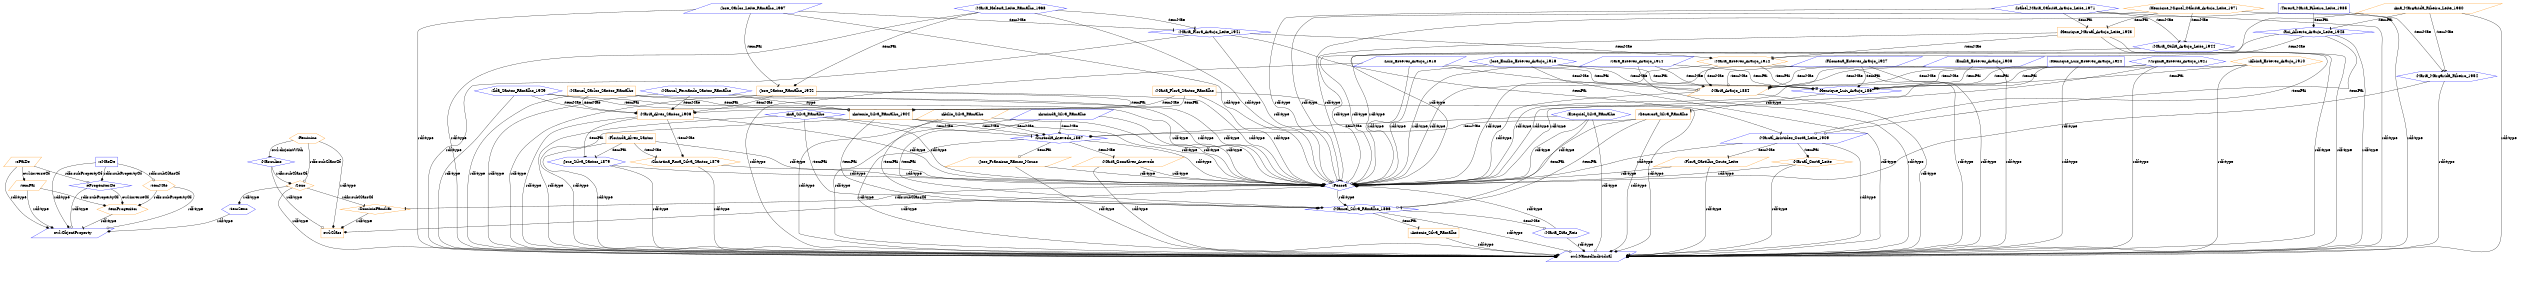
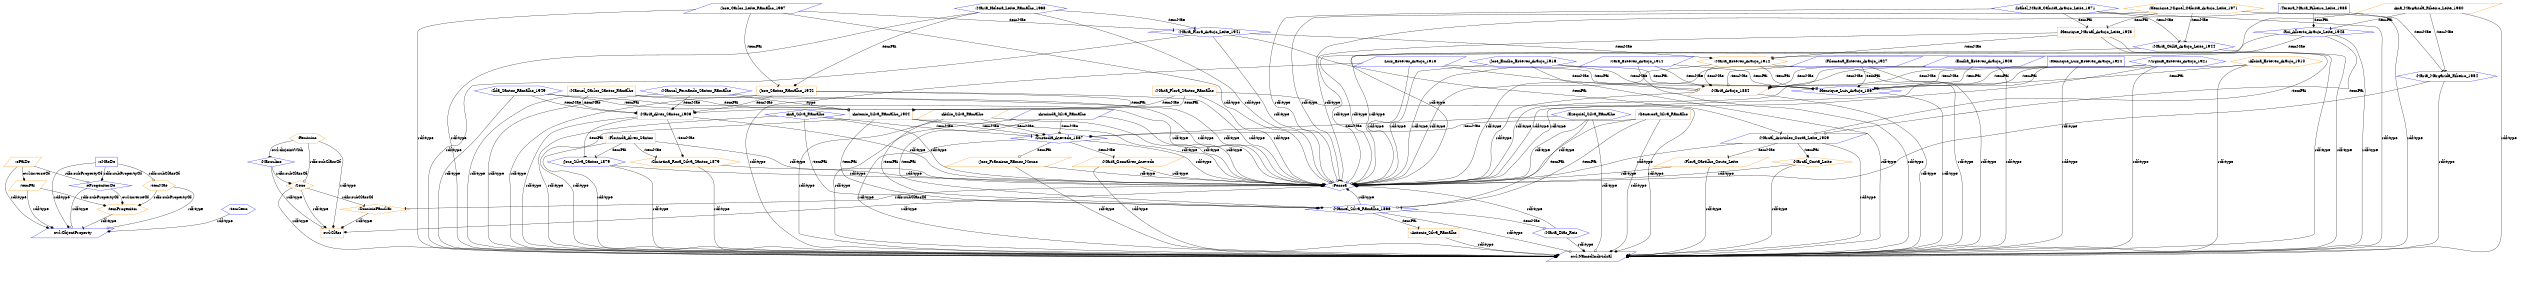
edge ":Henrique_Luiz_Araujo_1867" -> ":Generosa_Silva_Ramalho": now ":Henrique_Luiz_Araujo_1867" -> "owl:NamedIndividual"
edge ":Sexo" -> ":temSexo": now ":Sexo" -> "owl:Class"
edge ":Pessoa" -> ":Manuel_Silva_Ramalho_1866": reversed
